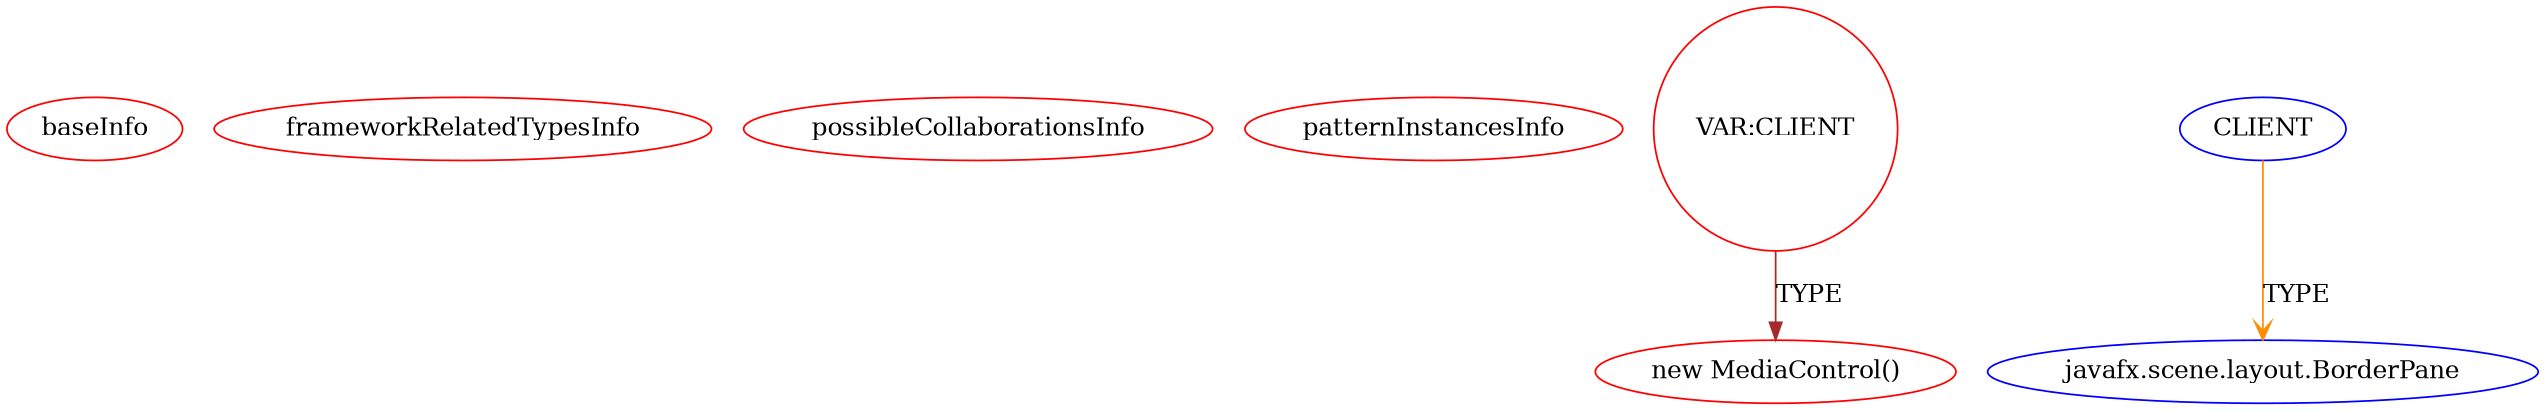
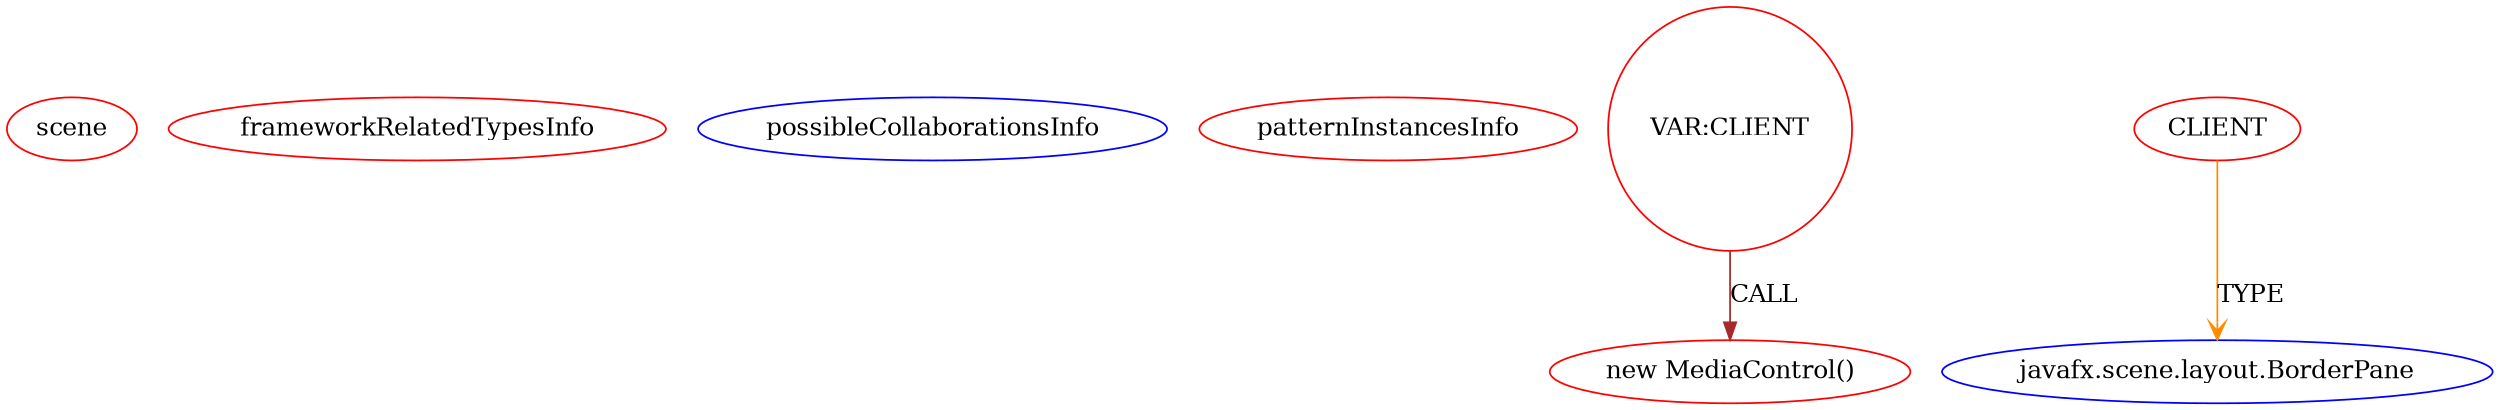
node "baseInfo": label "baseInfo" -> "scene"
node "possibleCollaborationsInfo": color red -> blue
node "CLIENT": color blue -> red
edge "VAR:CLIENT" -> "new MediaControl()": label "TYPE" -> "CALL"
